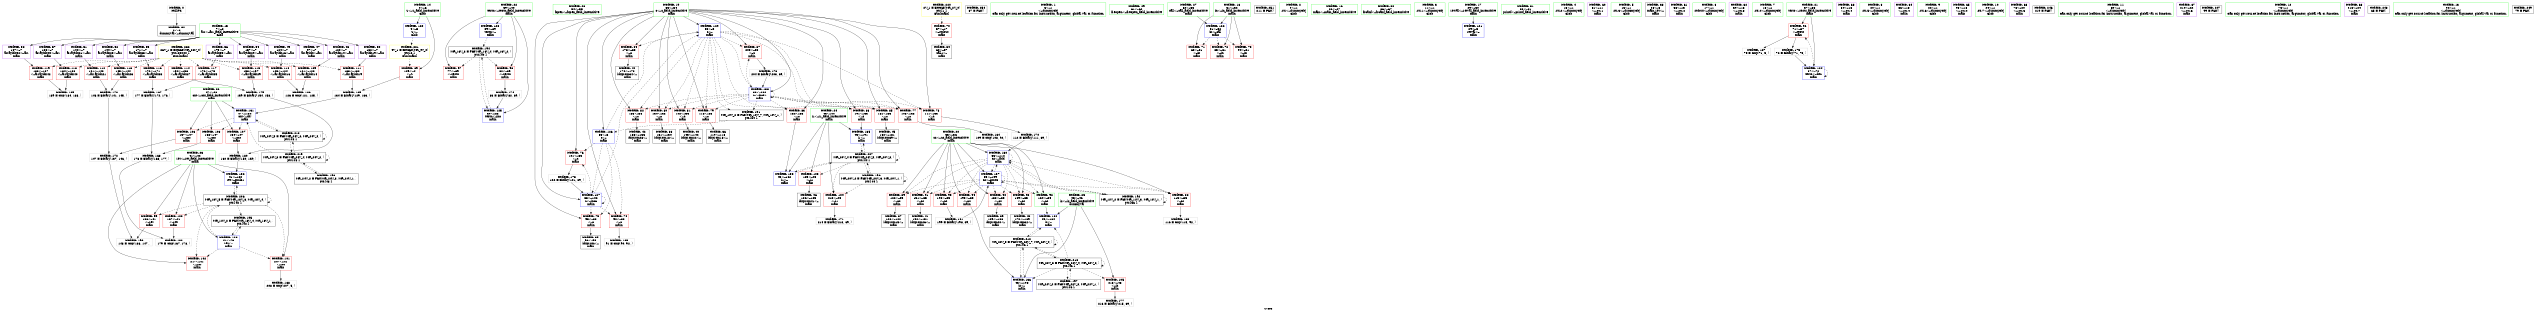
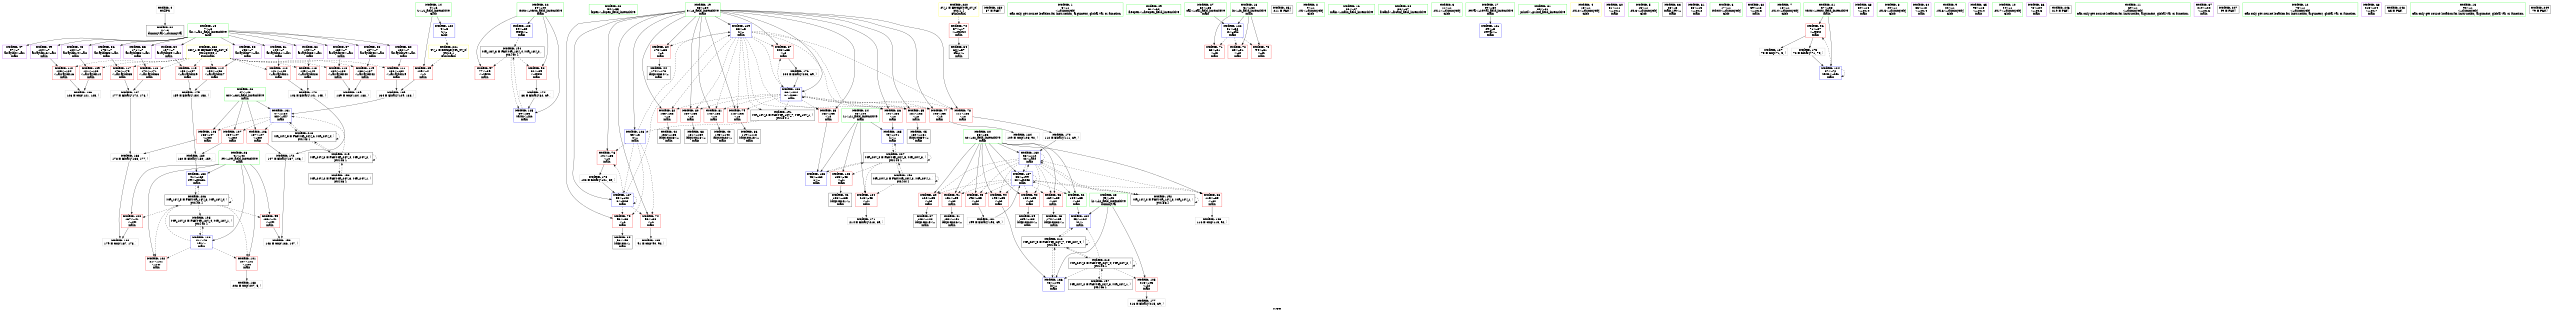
node "NodeID: 4": color green -> yellow
node "NodeID: 53": added
